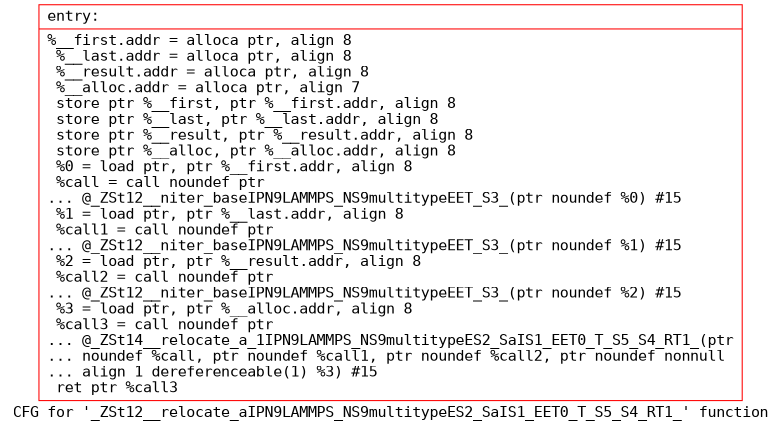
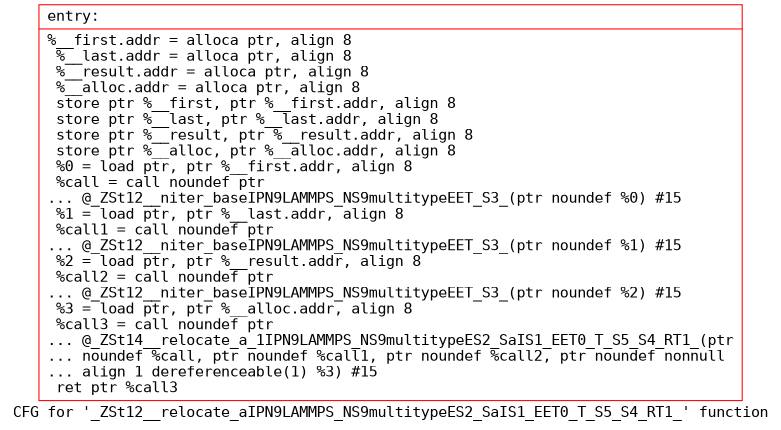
node "entry:": text "%__alloc.addr = alloca ptr, align 7" -> "%__alloc.addr = alloca ptr, align 8"
